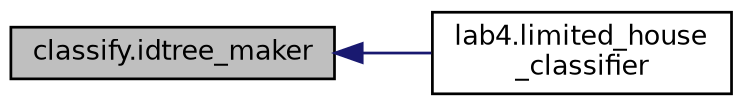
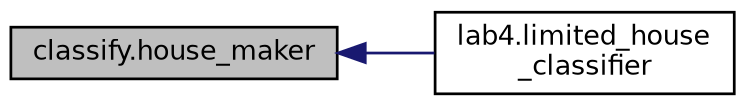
node "classify.idtree_maker": label "classify.idtree_maker" -> "classify.house_maker"
